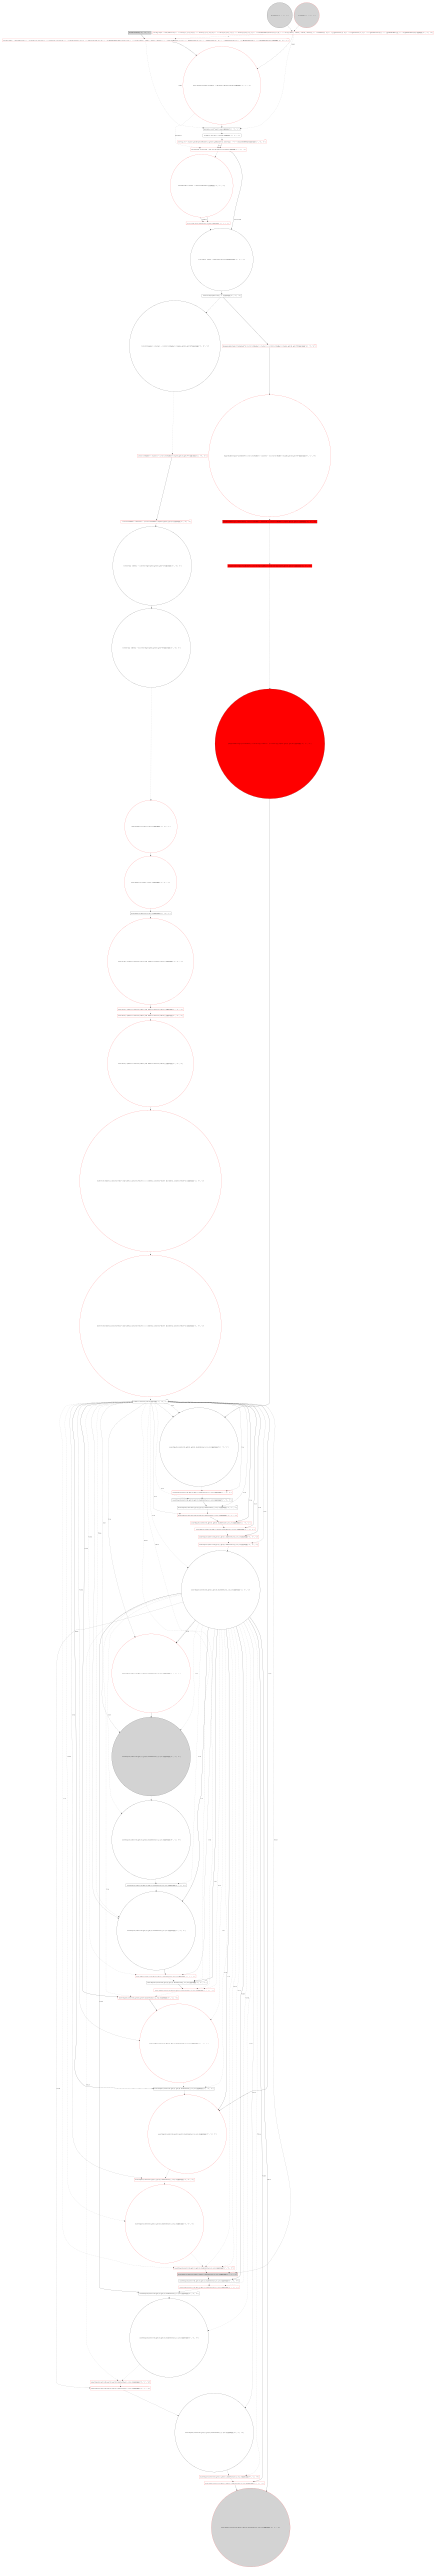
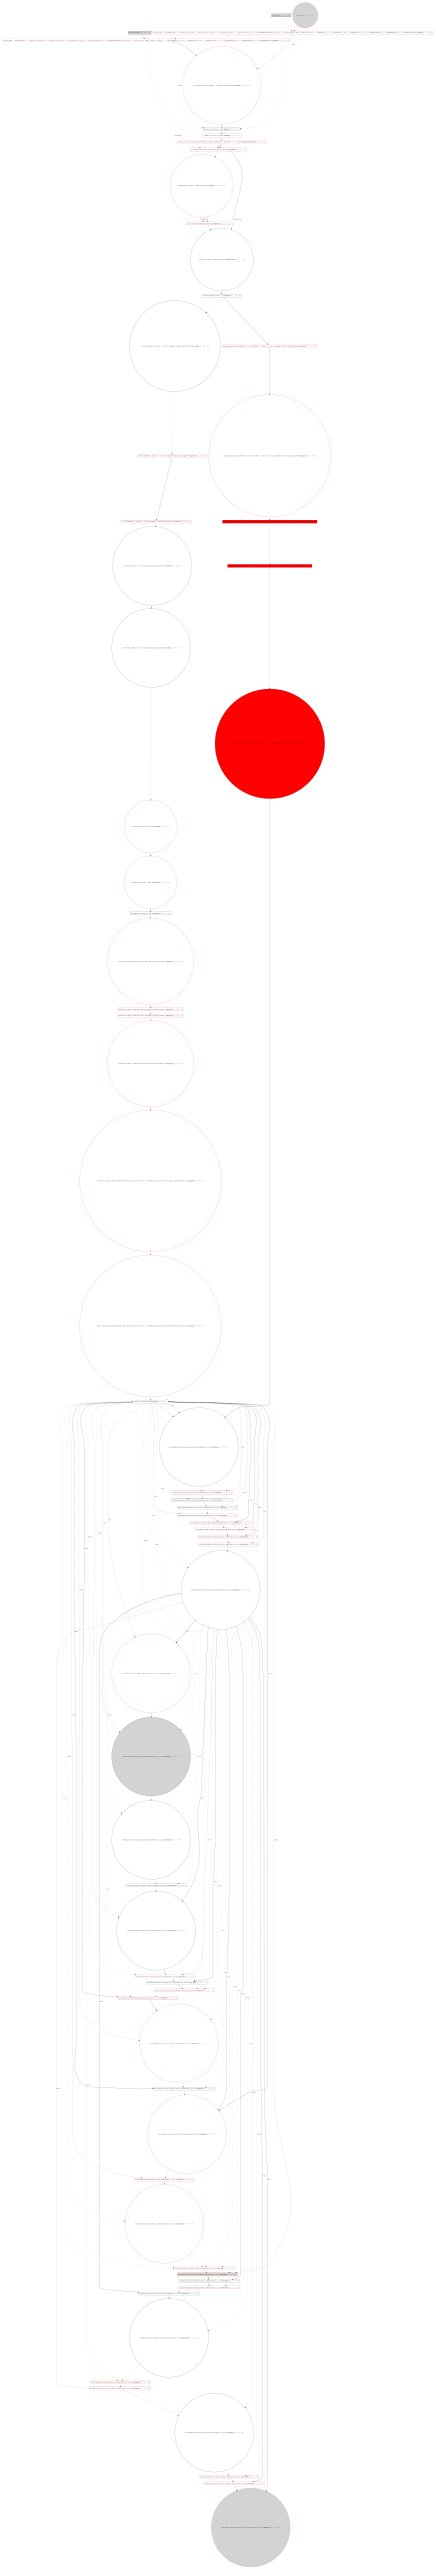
node "testKmeans['0', '1', '0']": shape circle -> folder
